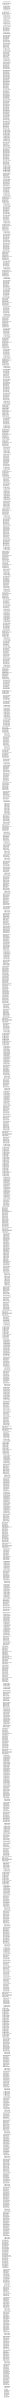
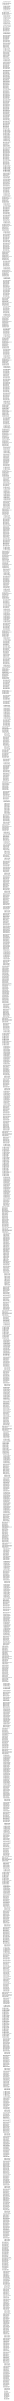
node "29e: [NO_SSA] JUMPDEST 29f: [NO_SSA] PUSH1": added
